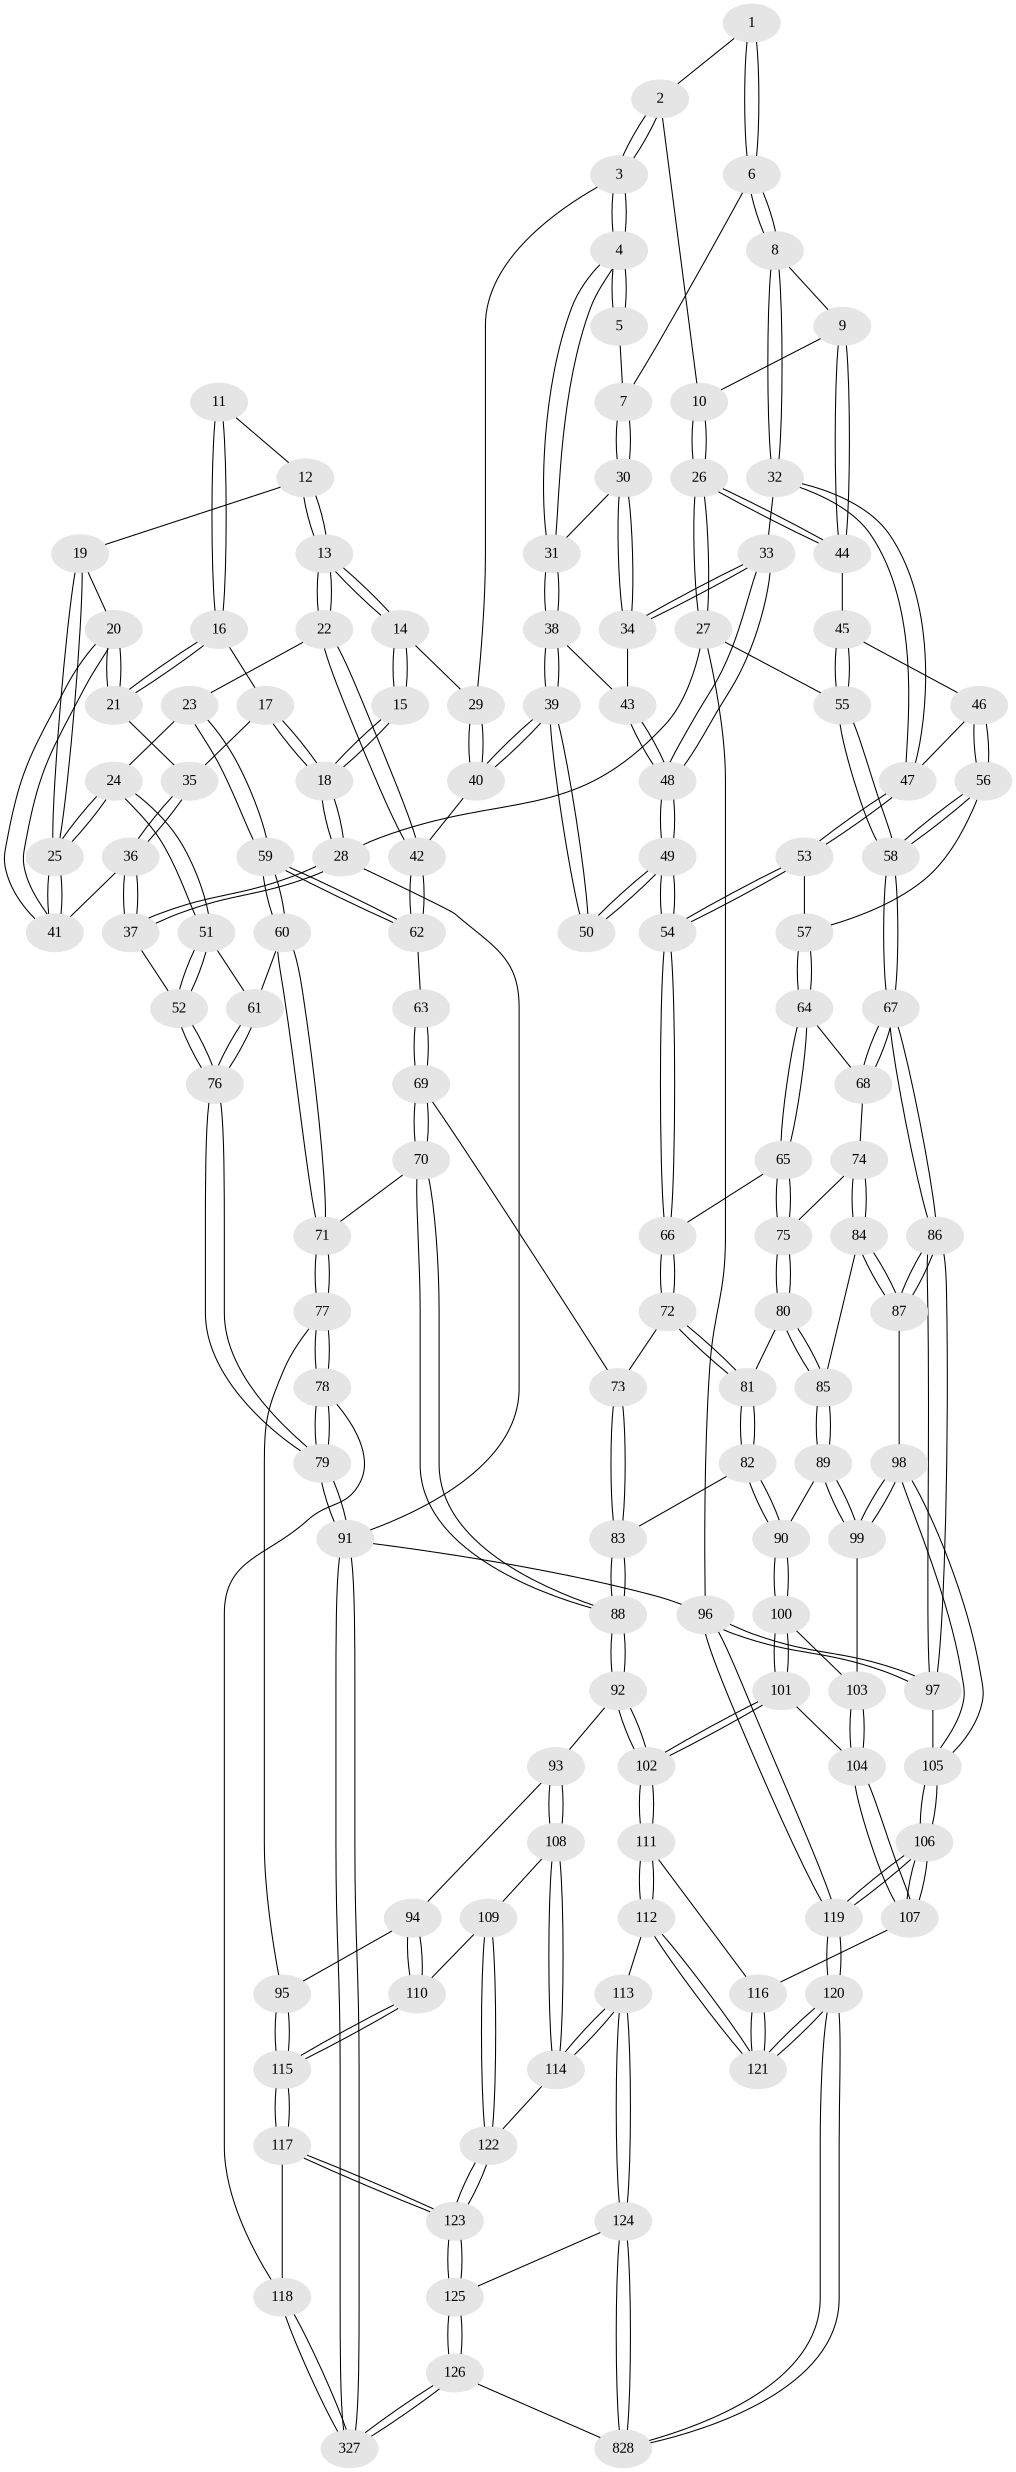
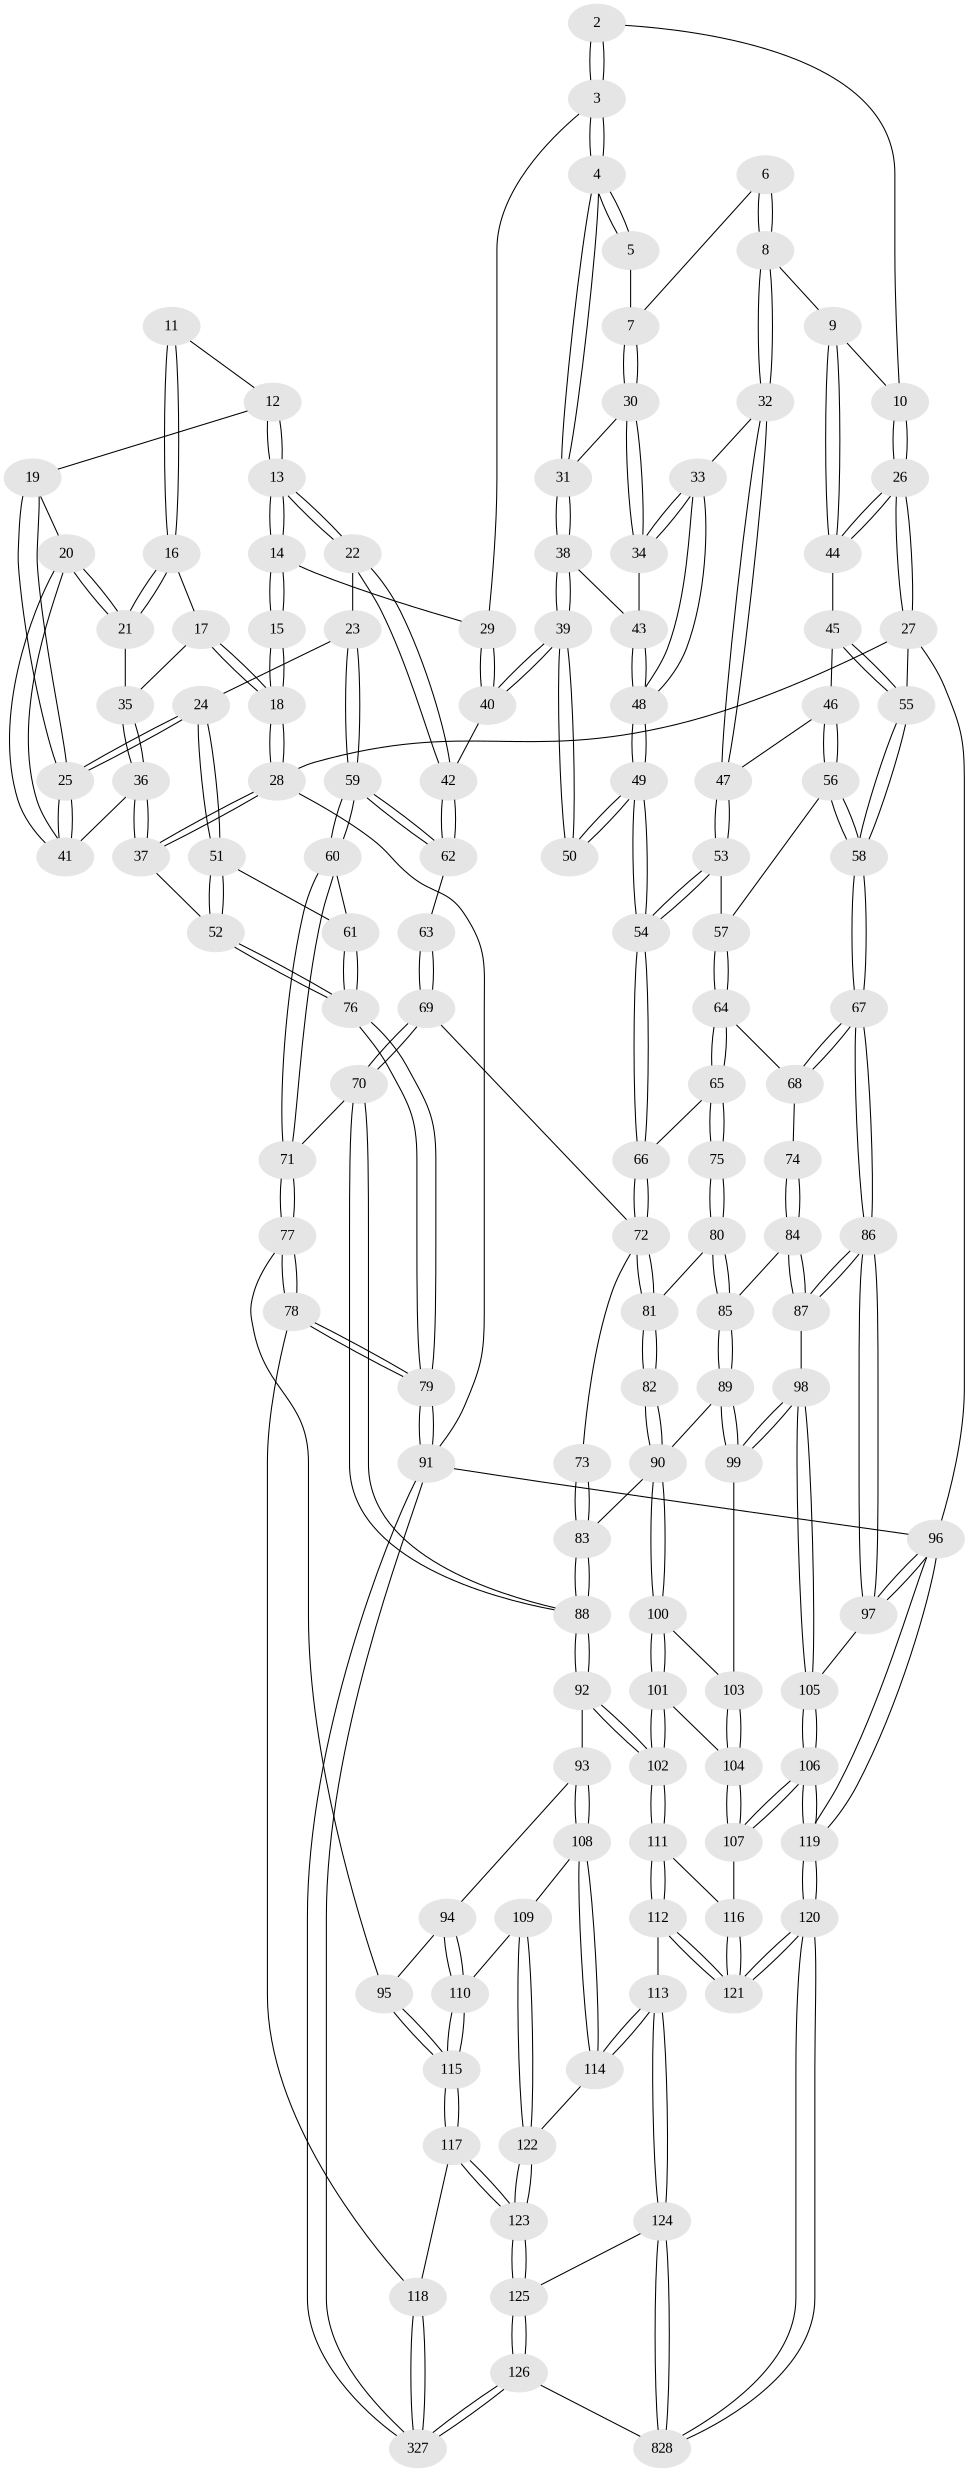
node "1": removed
edge "74" -- "75": removed
edge "69" -- "73": now "69" -- "72"
edge "82" -- "83": now "90" -- "83"
